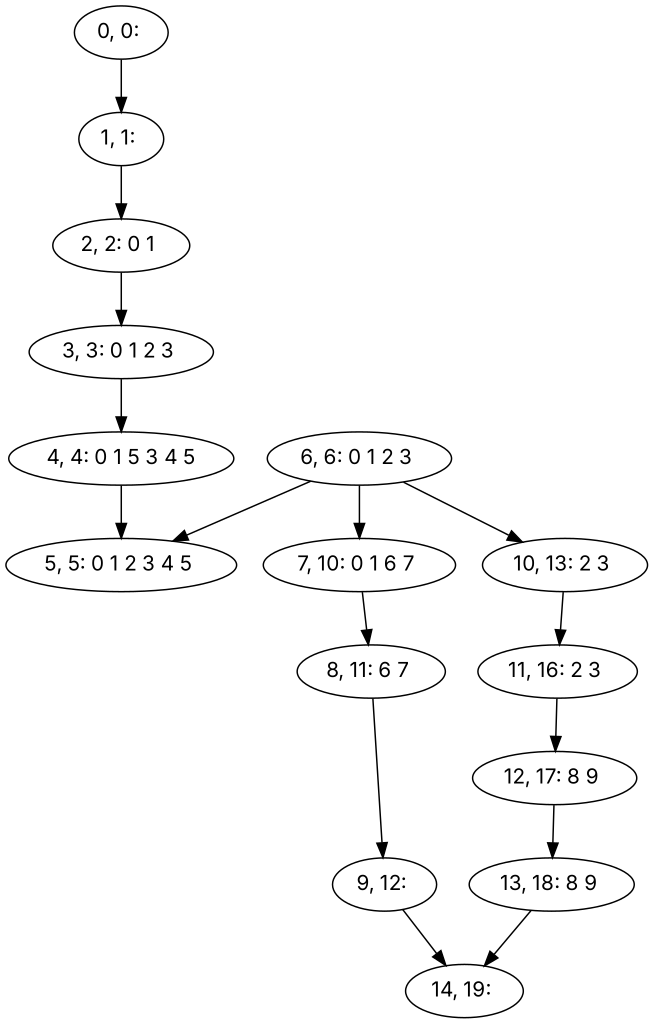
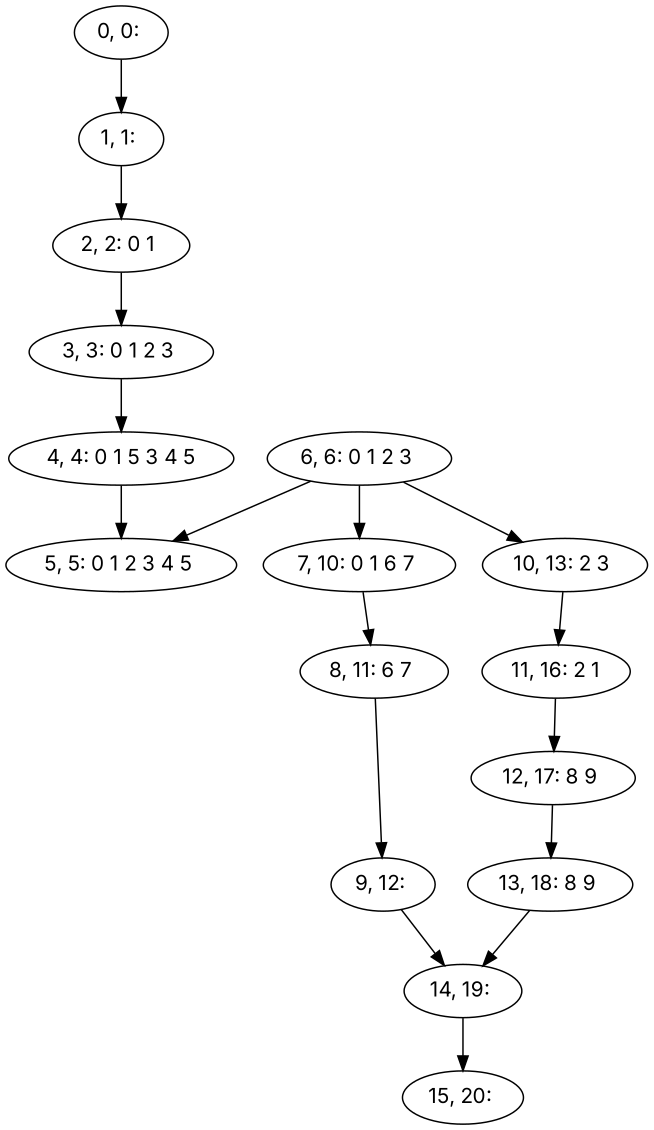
node "11, 16: 2 3": label "11, 16: 2 3" -> "11, 16: 2 1"
node "15, 20:": added
